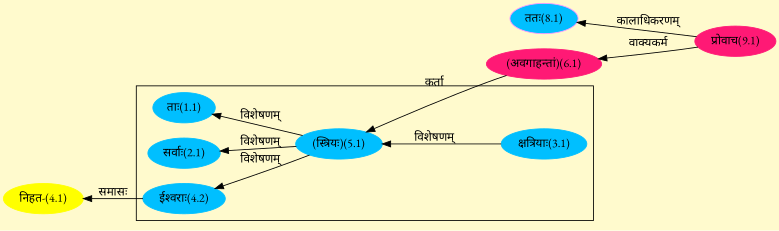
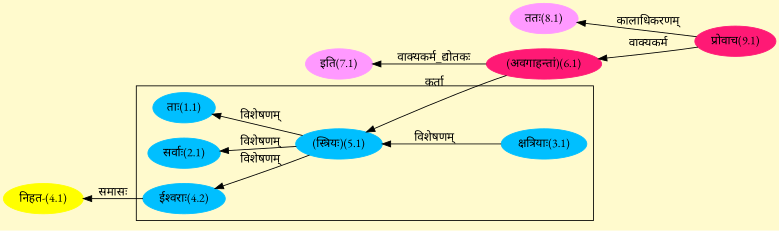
node "ततः(8.1)": fillcolor #00bfff -> #ff99ff
node "इति(7.1)": added
